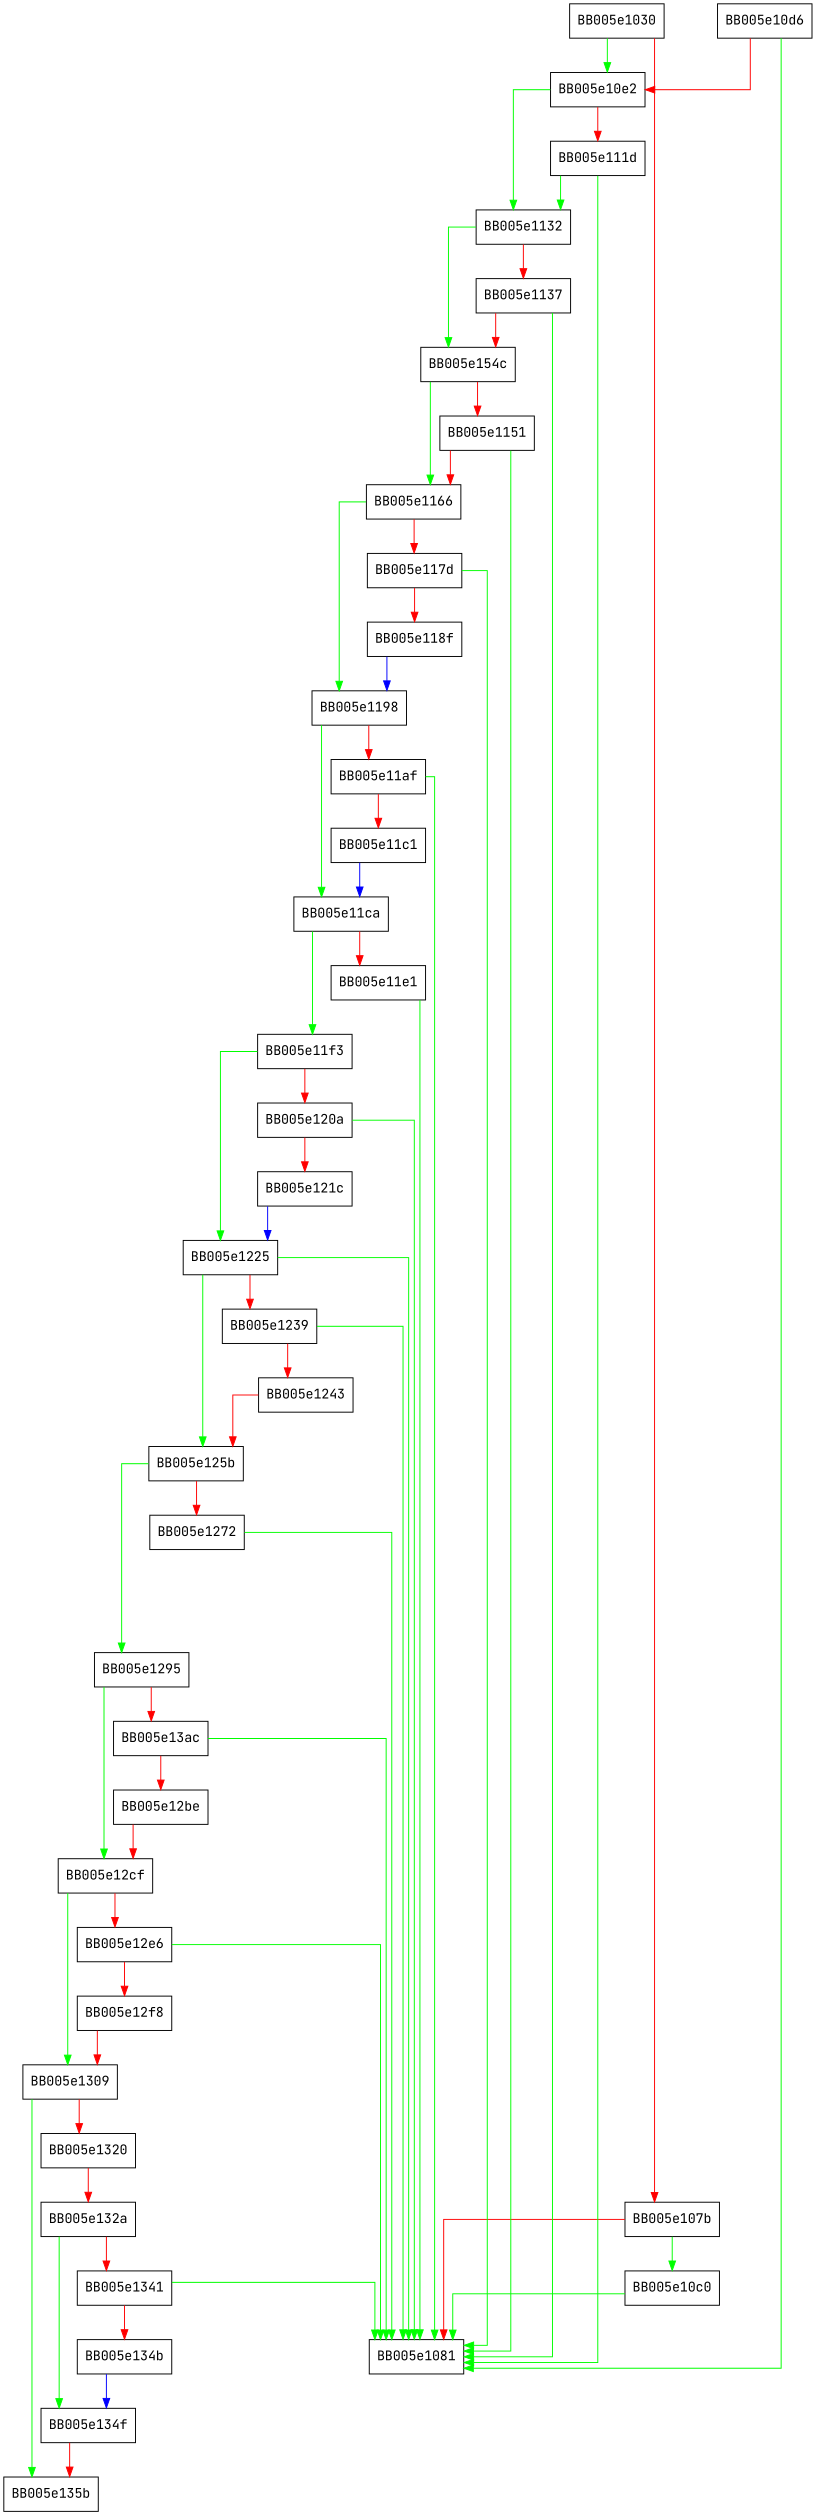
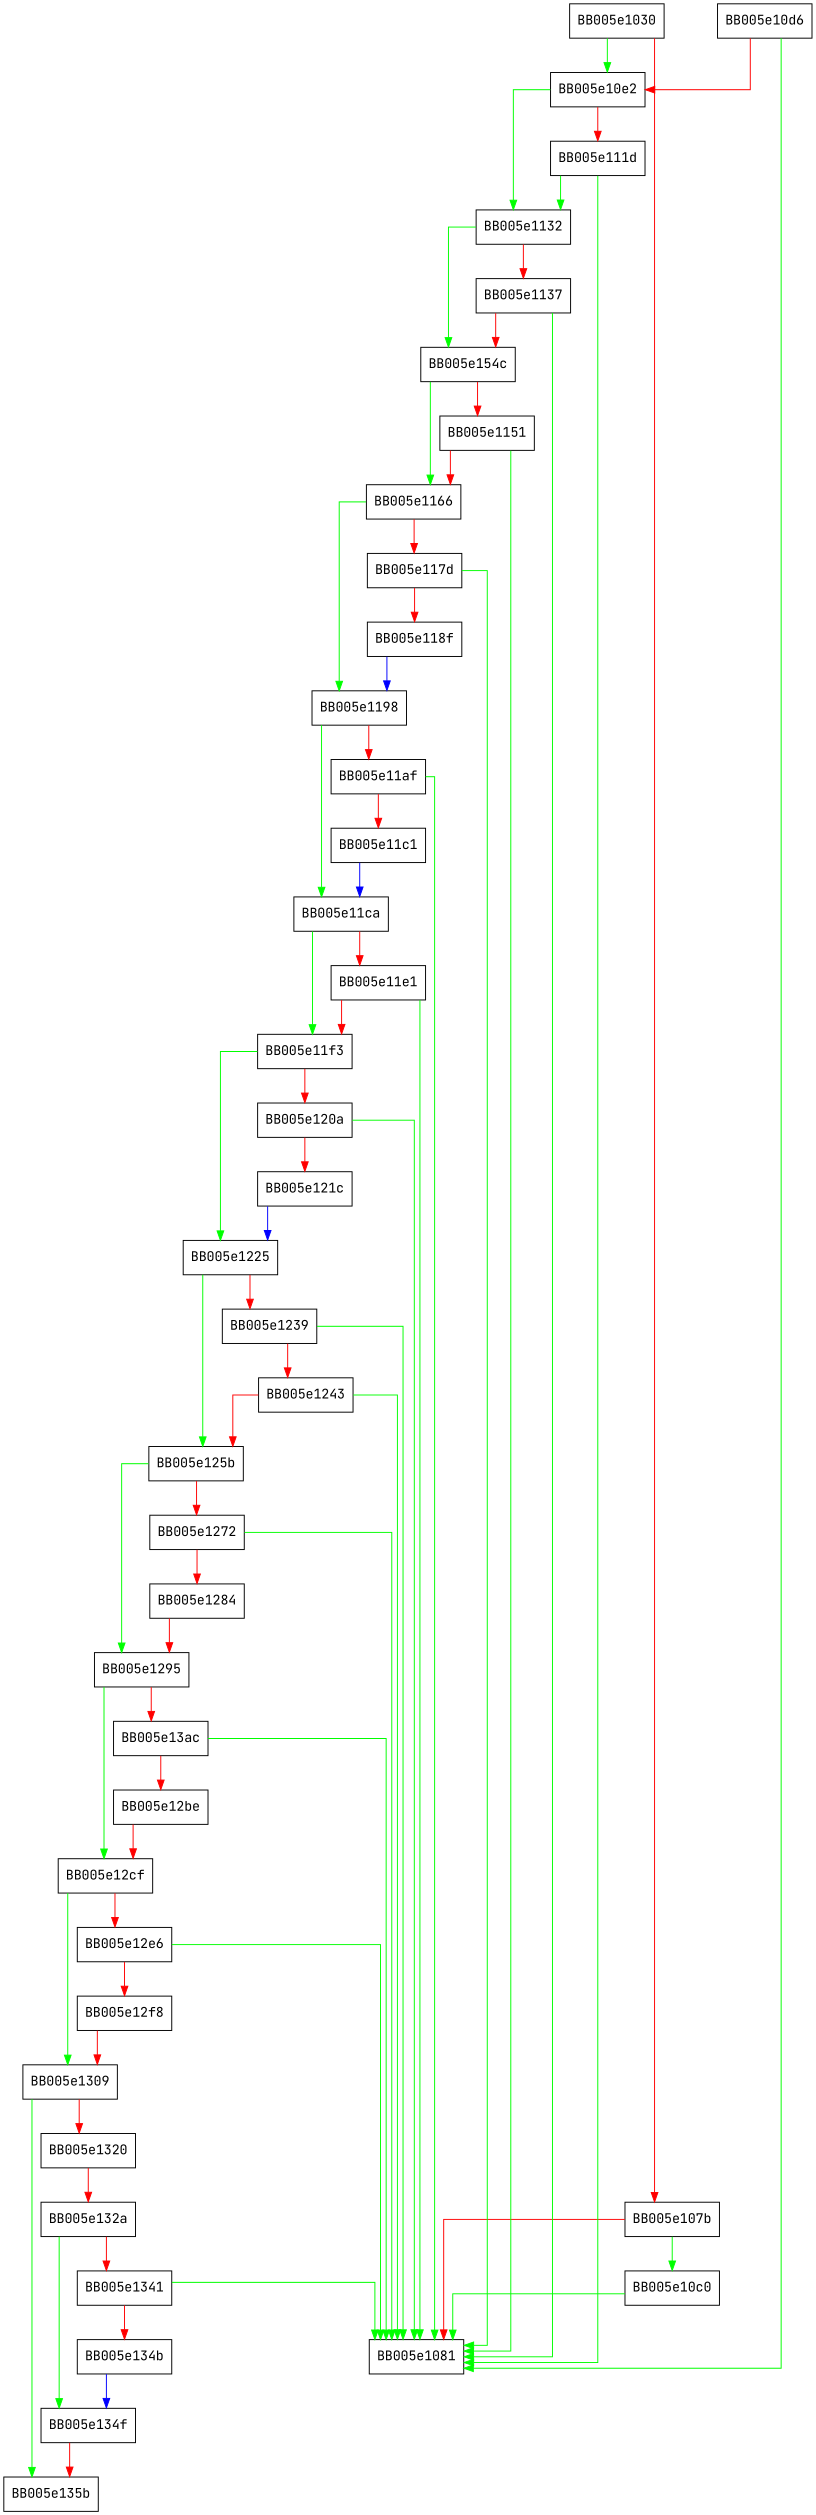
edge "BB005e11e1" -> "BB005e11f3": added
node "BB005e1284": added
edge "BB005e1225" -> "BB005e1081": now "BB005e1243" -> "BB005e1081"
